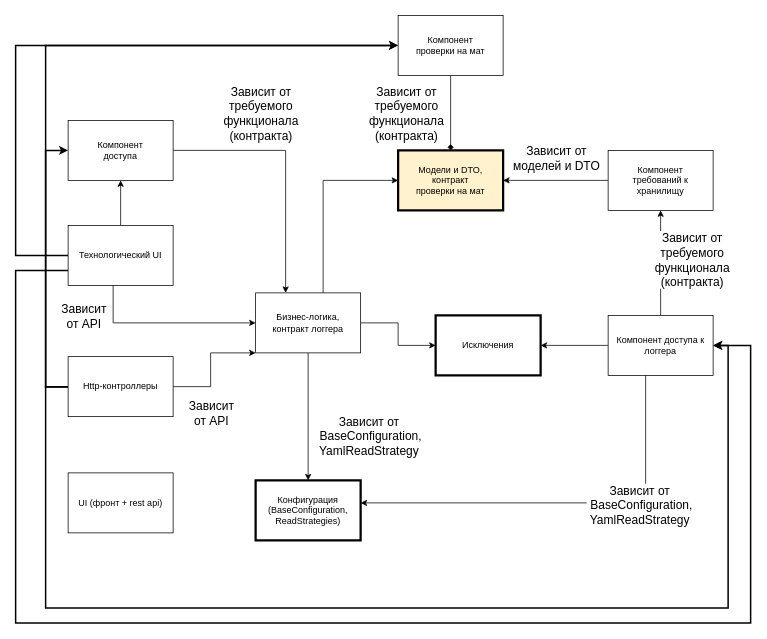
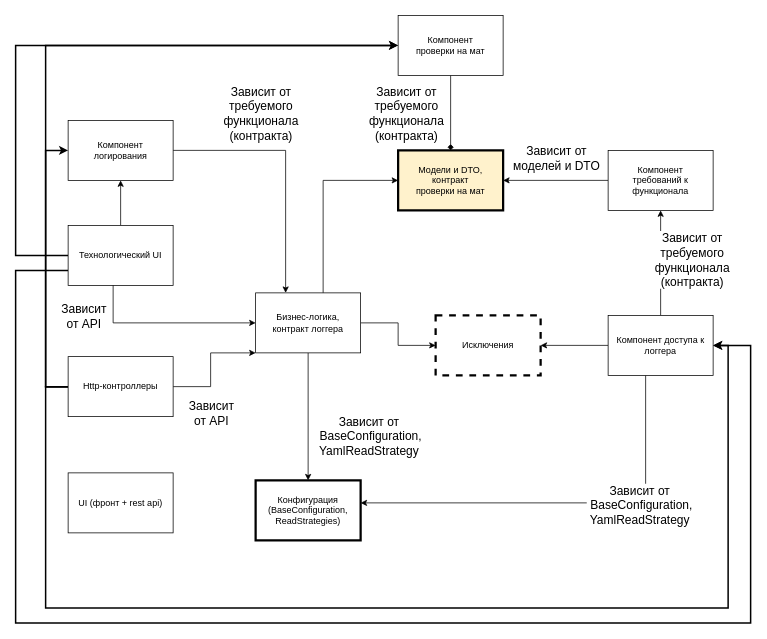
node "Компонент доступа": label "Компонент доступа" -> "Компонент логирования"
node "Компонент требований к хранилищу": label "Компонент требований к хранилищу" -> "Компонент требований к функционала"
node "Исключения": style solid -> dashed
